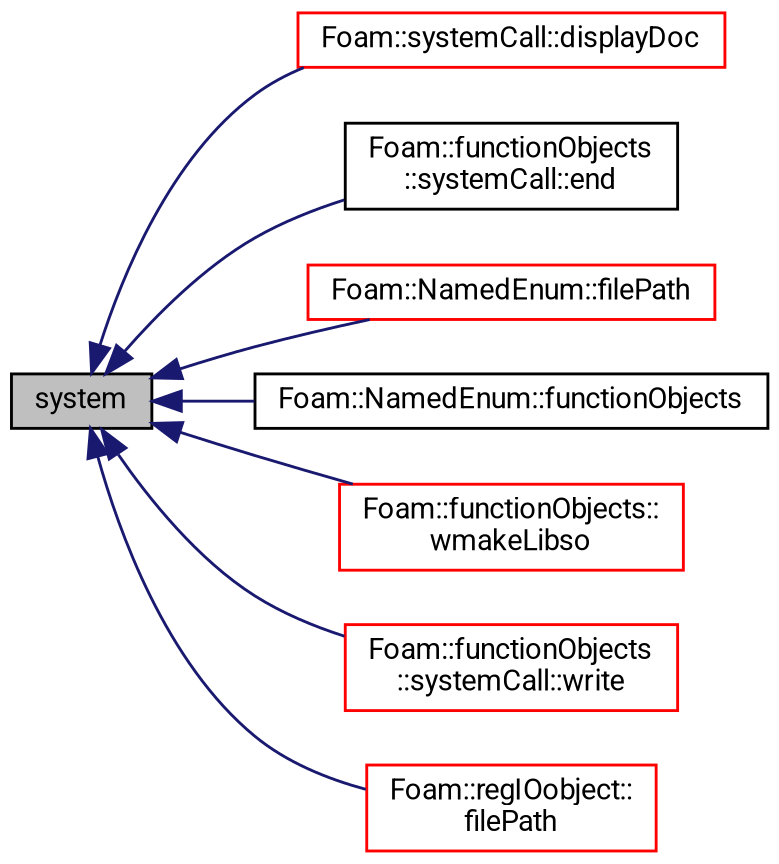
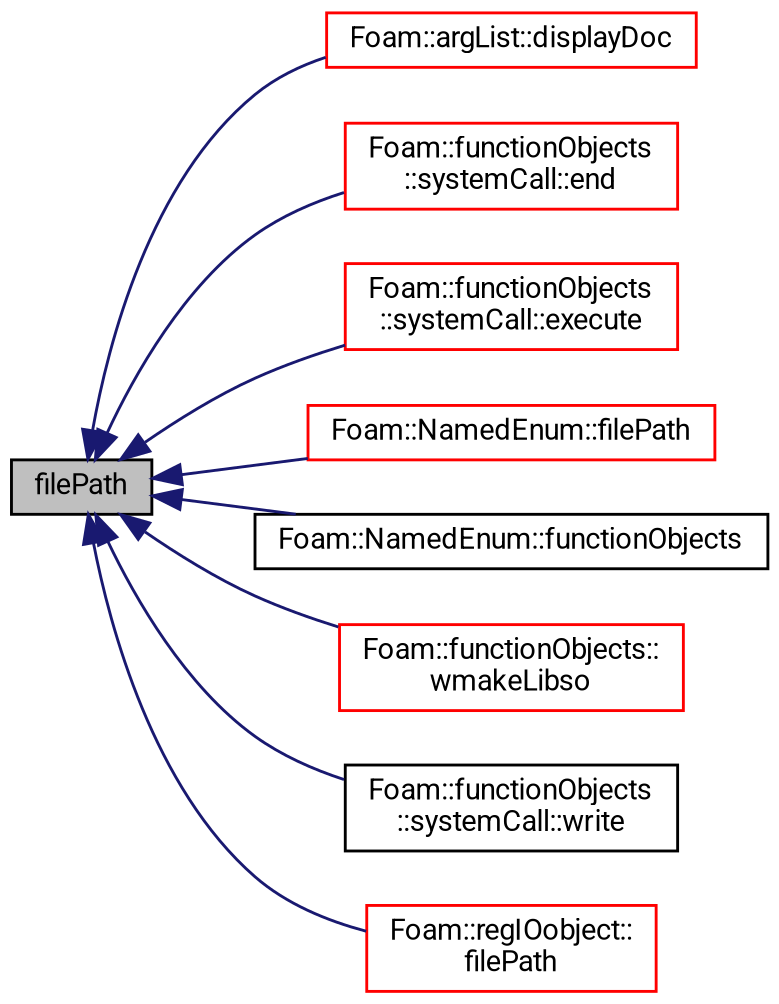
node "Foam::systemCall::displayDoc": label "Foam::systemCall::displayDoc" -> "Foam::argList::displayDoc"
node "Foam::functionObjects ::systemCall::end": color black -> red
node "Foam::functionObjects ::systemCall::execute": added
node "system": label "system" -> "filePath"
node "Foam::functionObjects ::systemCall::write": color red -> black
